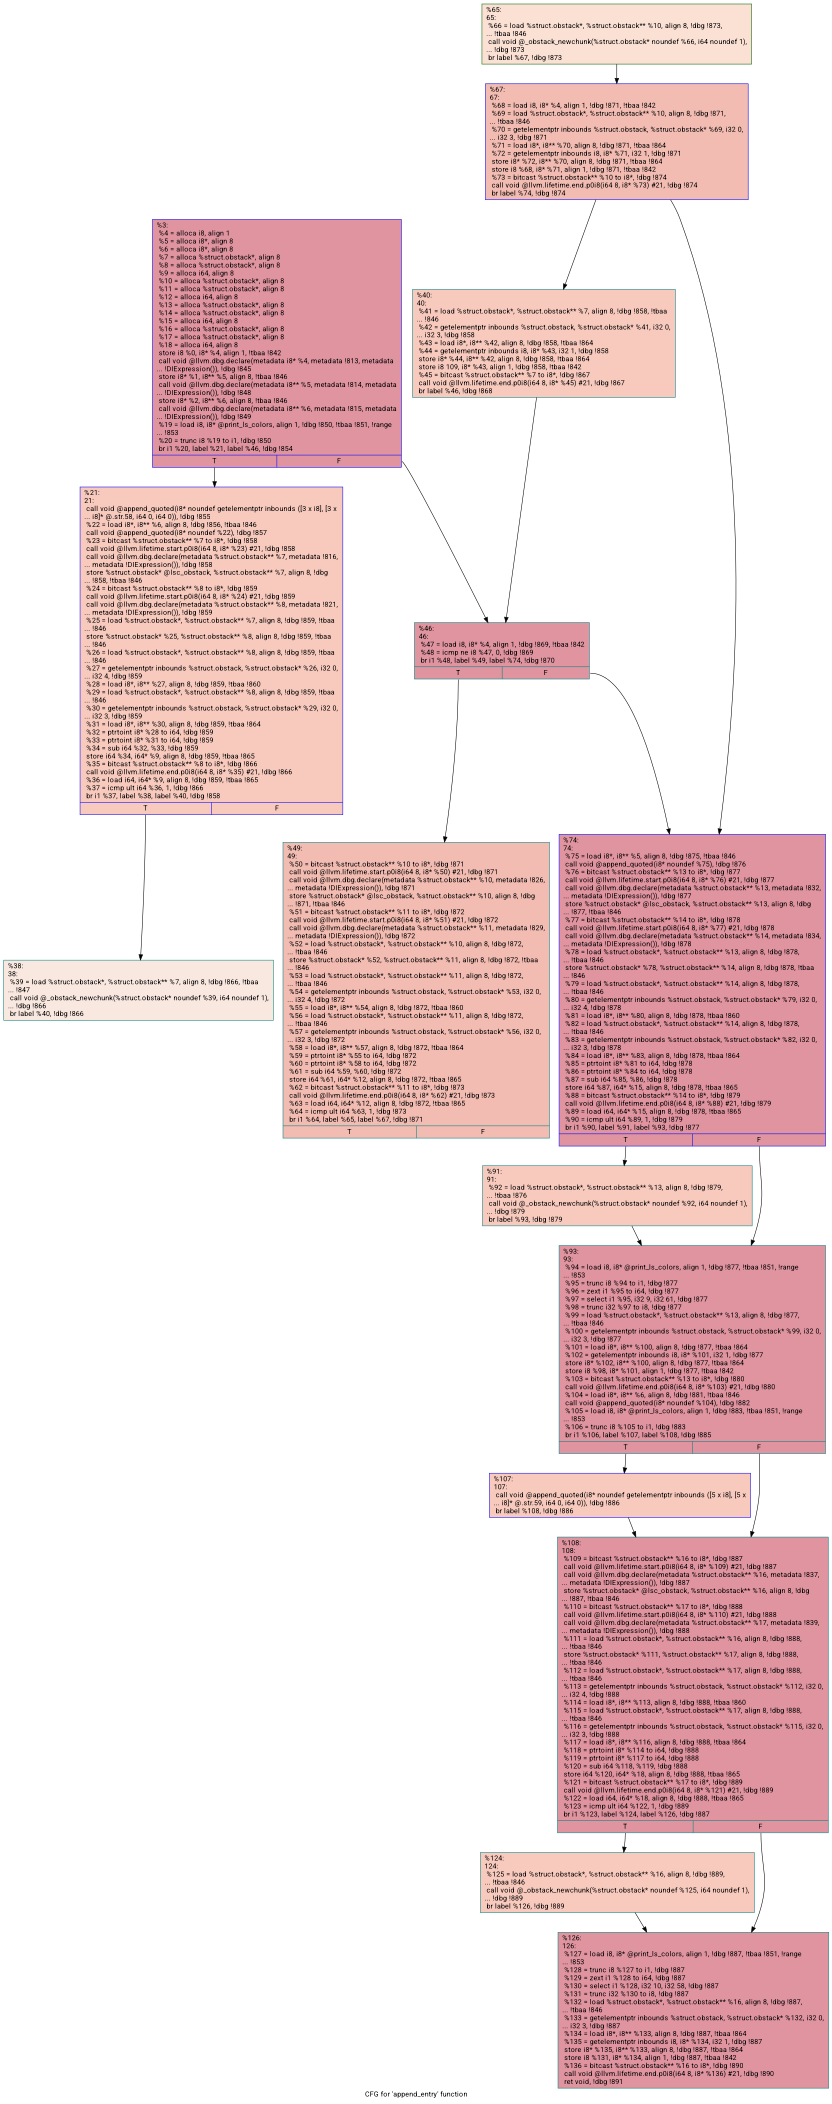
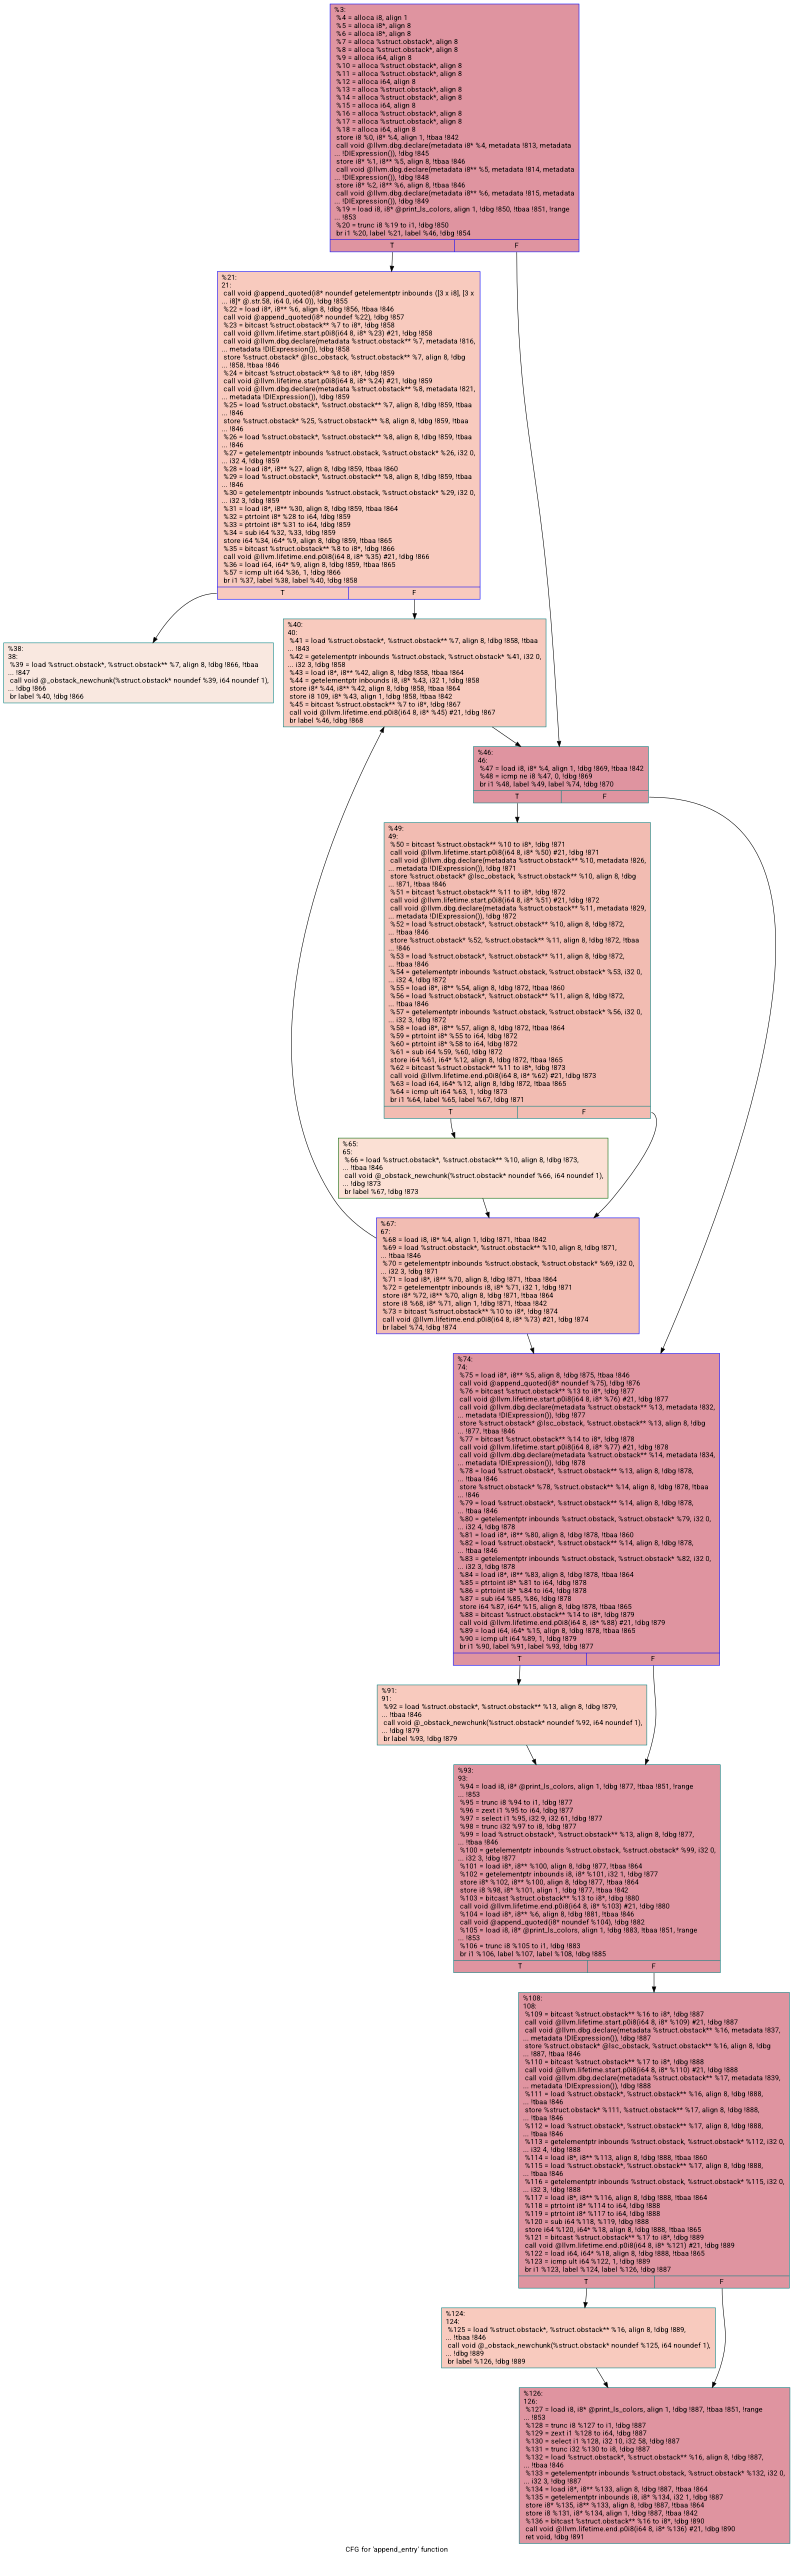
node "%40:": text "... !846" -> "... !843"
edge "%21:" -> "%40:": added
node "%21:": text "%37 = icmp ult i64 %36, 1, !dbg !866" -> "%57 = icmp ult i64 %36, 1, !dbg !866"
edge "%49:" -> "%65:": added
edge "%49:" -> "%67:": added
node "%91:": text "... !tbaa !876" -> "... !tbaa !846"
node "%107:": removed
